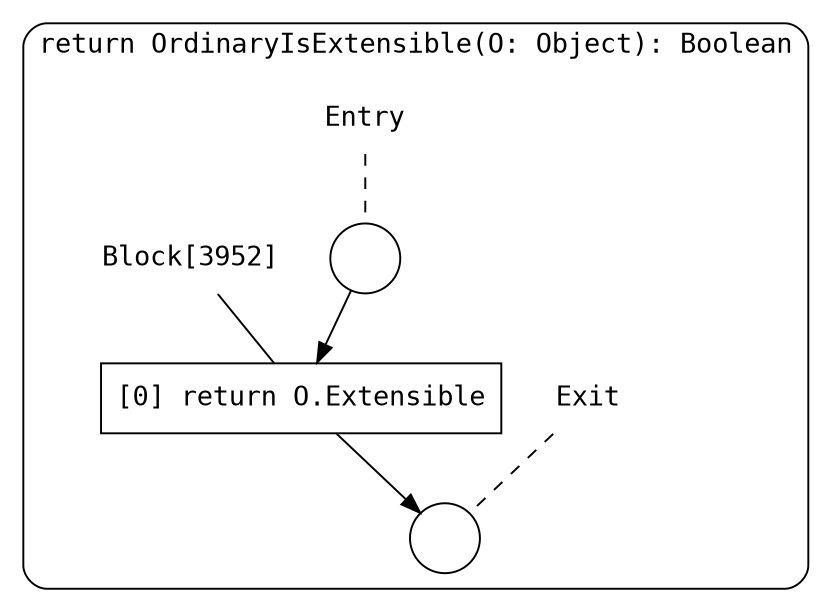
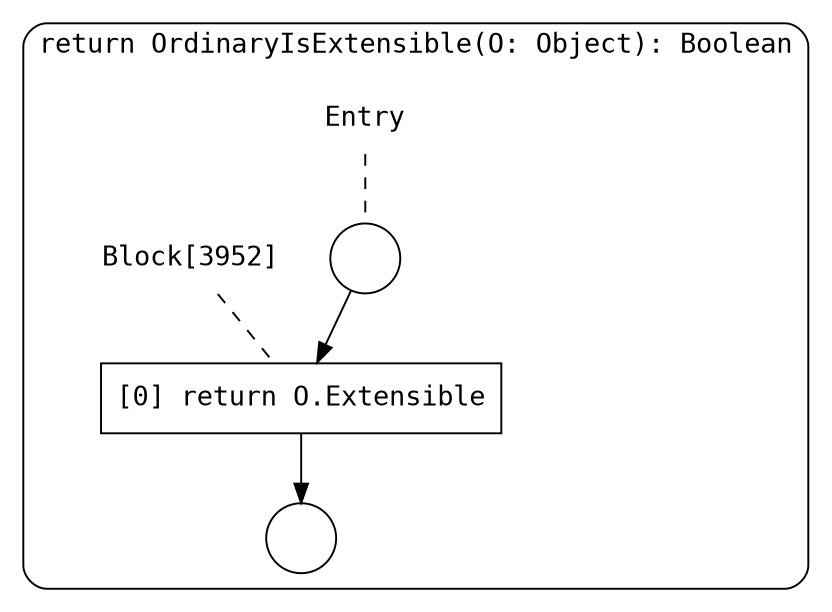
edge "Block[3952]" -- "[0] return O.Extensible": style solid -> dashed
node "Exit": removed
